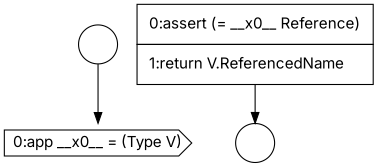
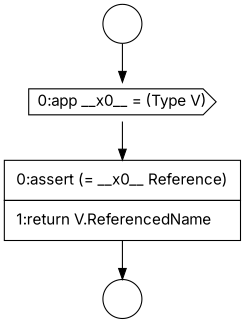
edge "0:app __x0__ = (Type V)" -> "0:assert (= __x0__ Reference)": added
